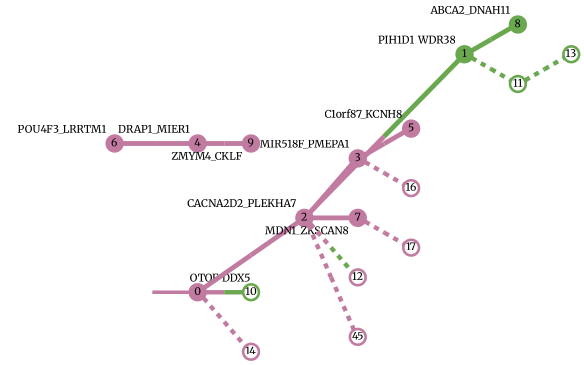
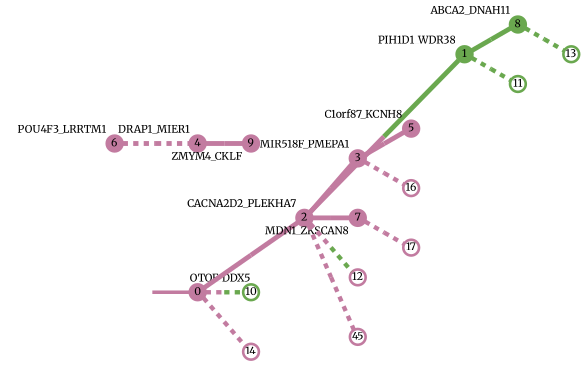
edge "11" -> "13": now "8 ABCA2_DNAH11" -> "13"
edge "6 POU4F3_LRRTM1" -> "4 DRAP1_MIER1": style solid -> dashed
edge "0 OTOF_DDX5" -> "10": style solid -> dashed
